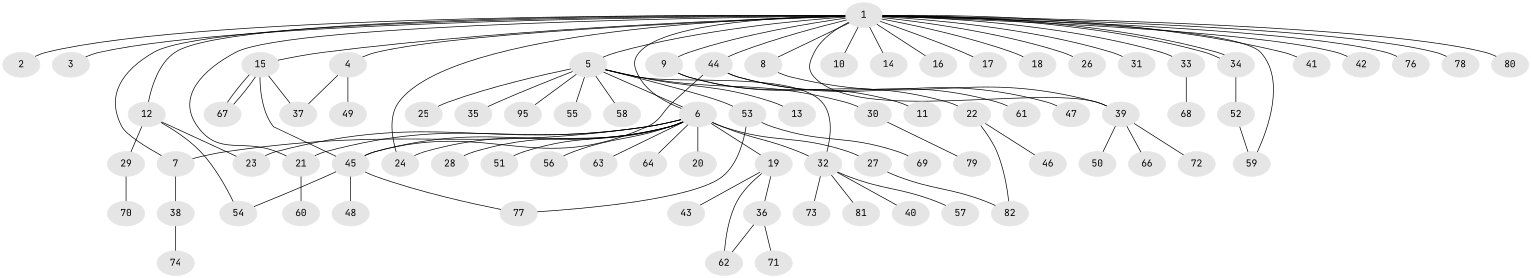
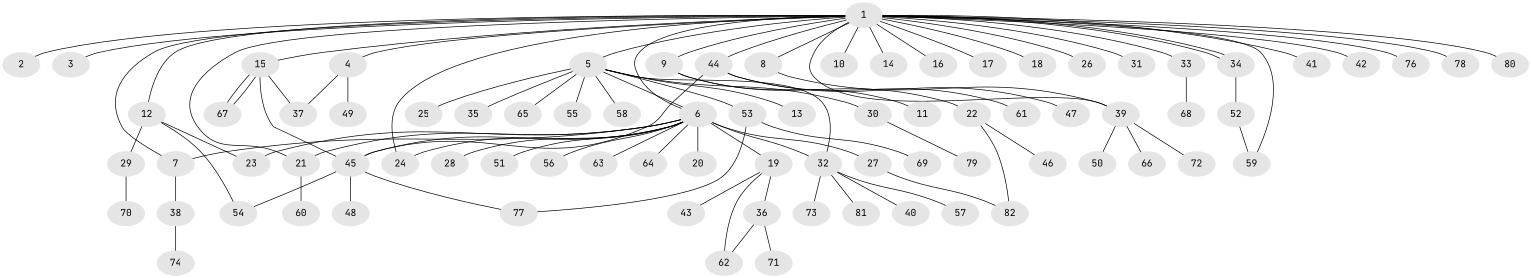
node "95": label "95" -> "65"
